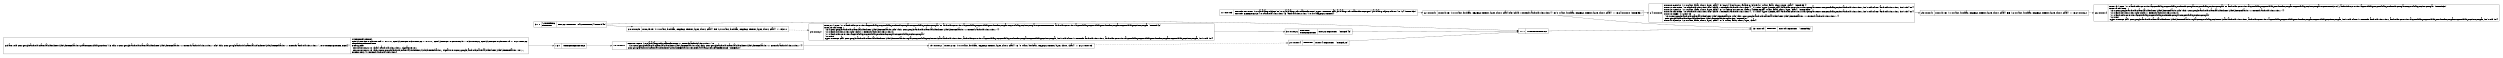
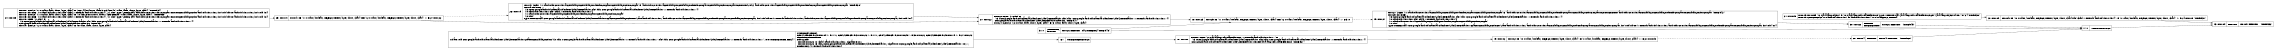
edge "22: 0x000b" -> "24: 0x000e": removed
node "27: 0x0022": added
